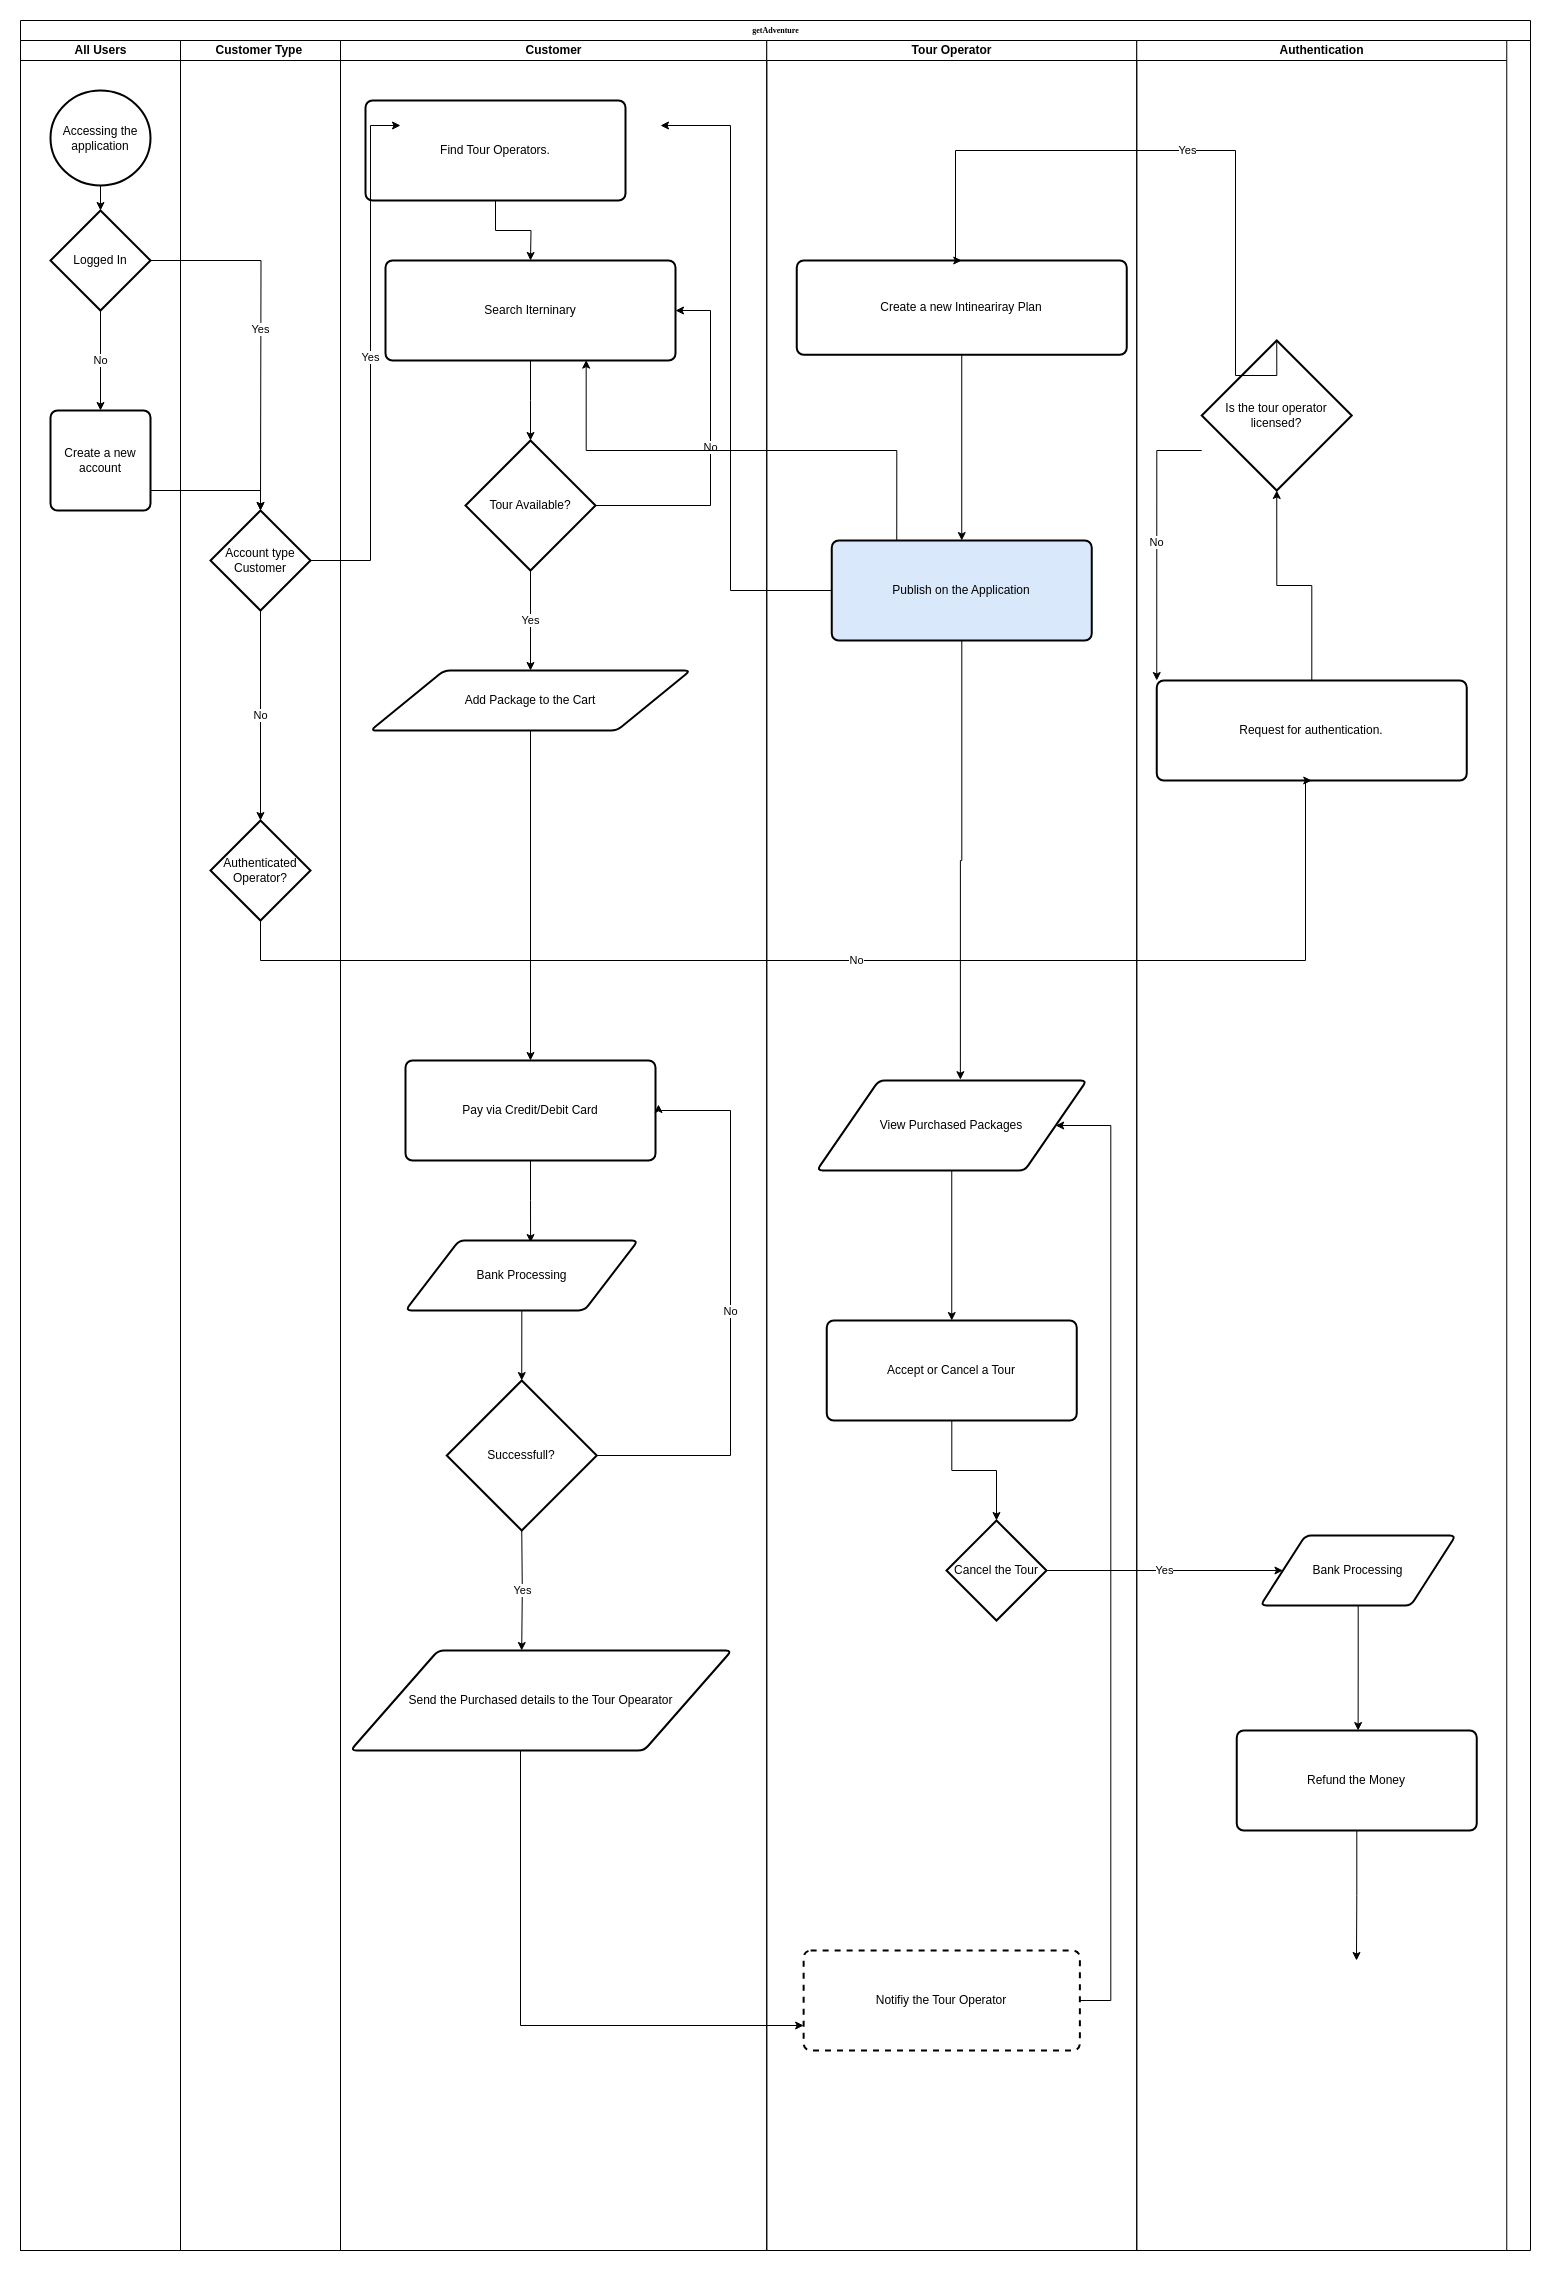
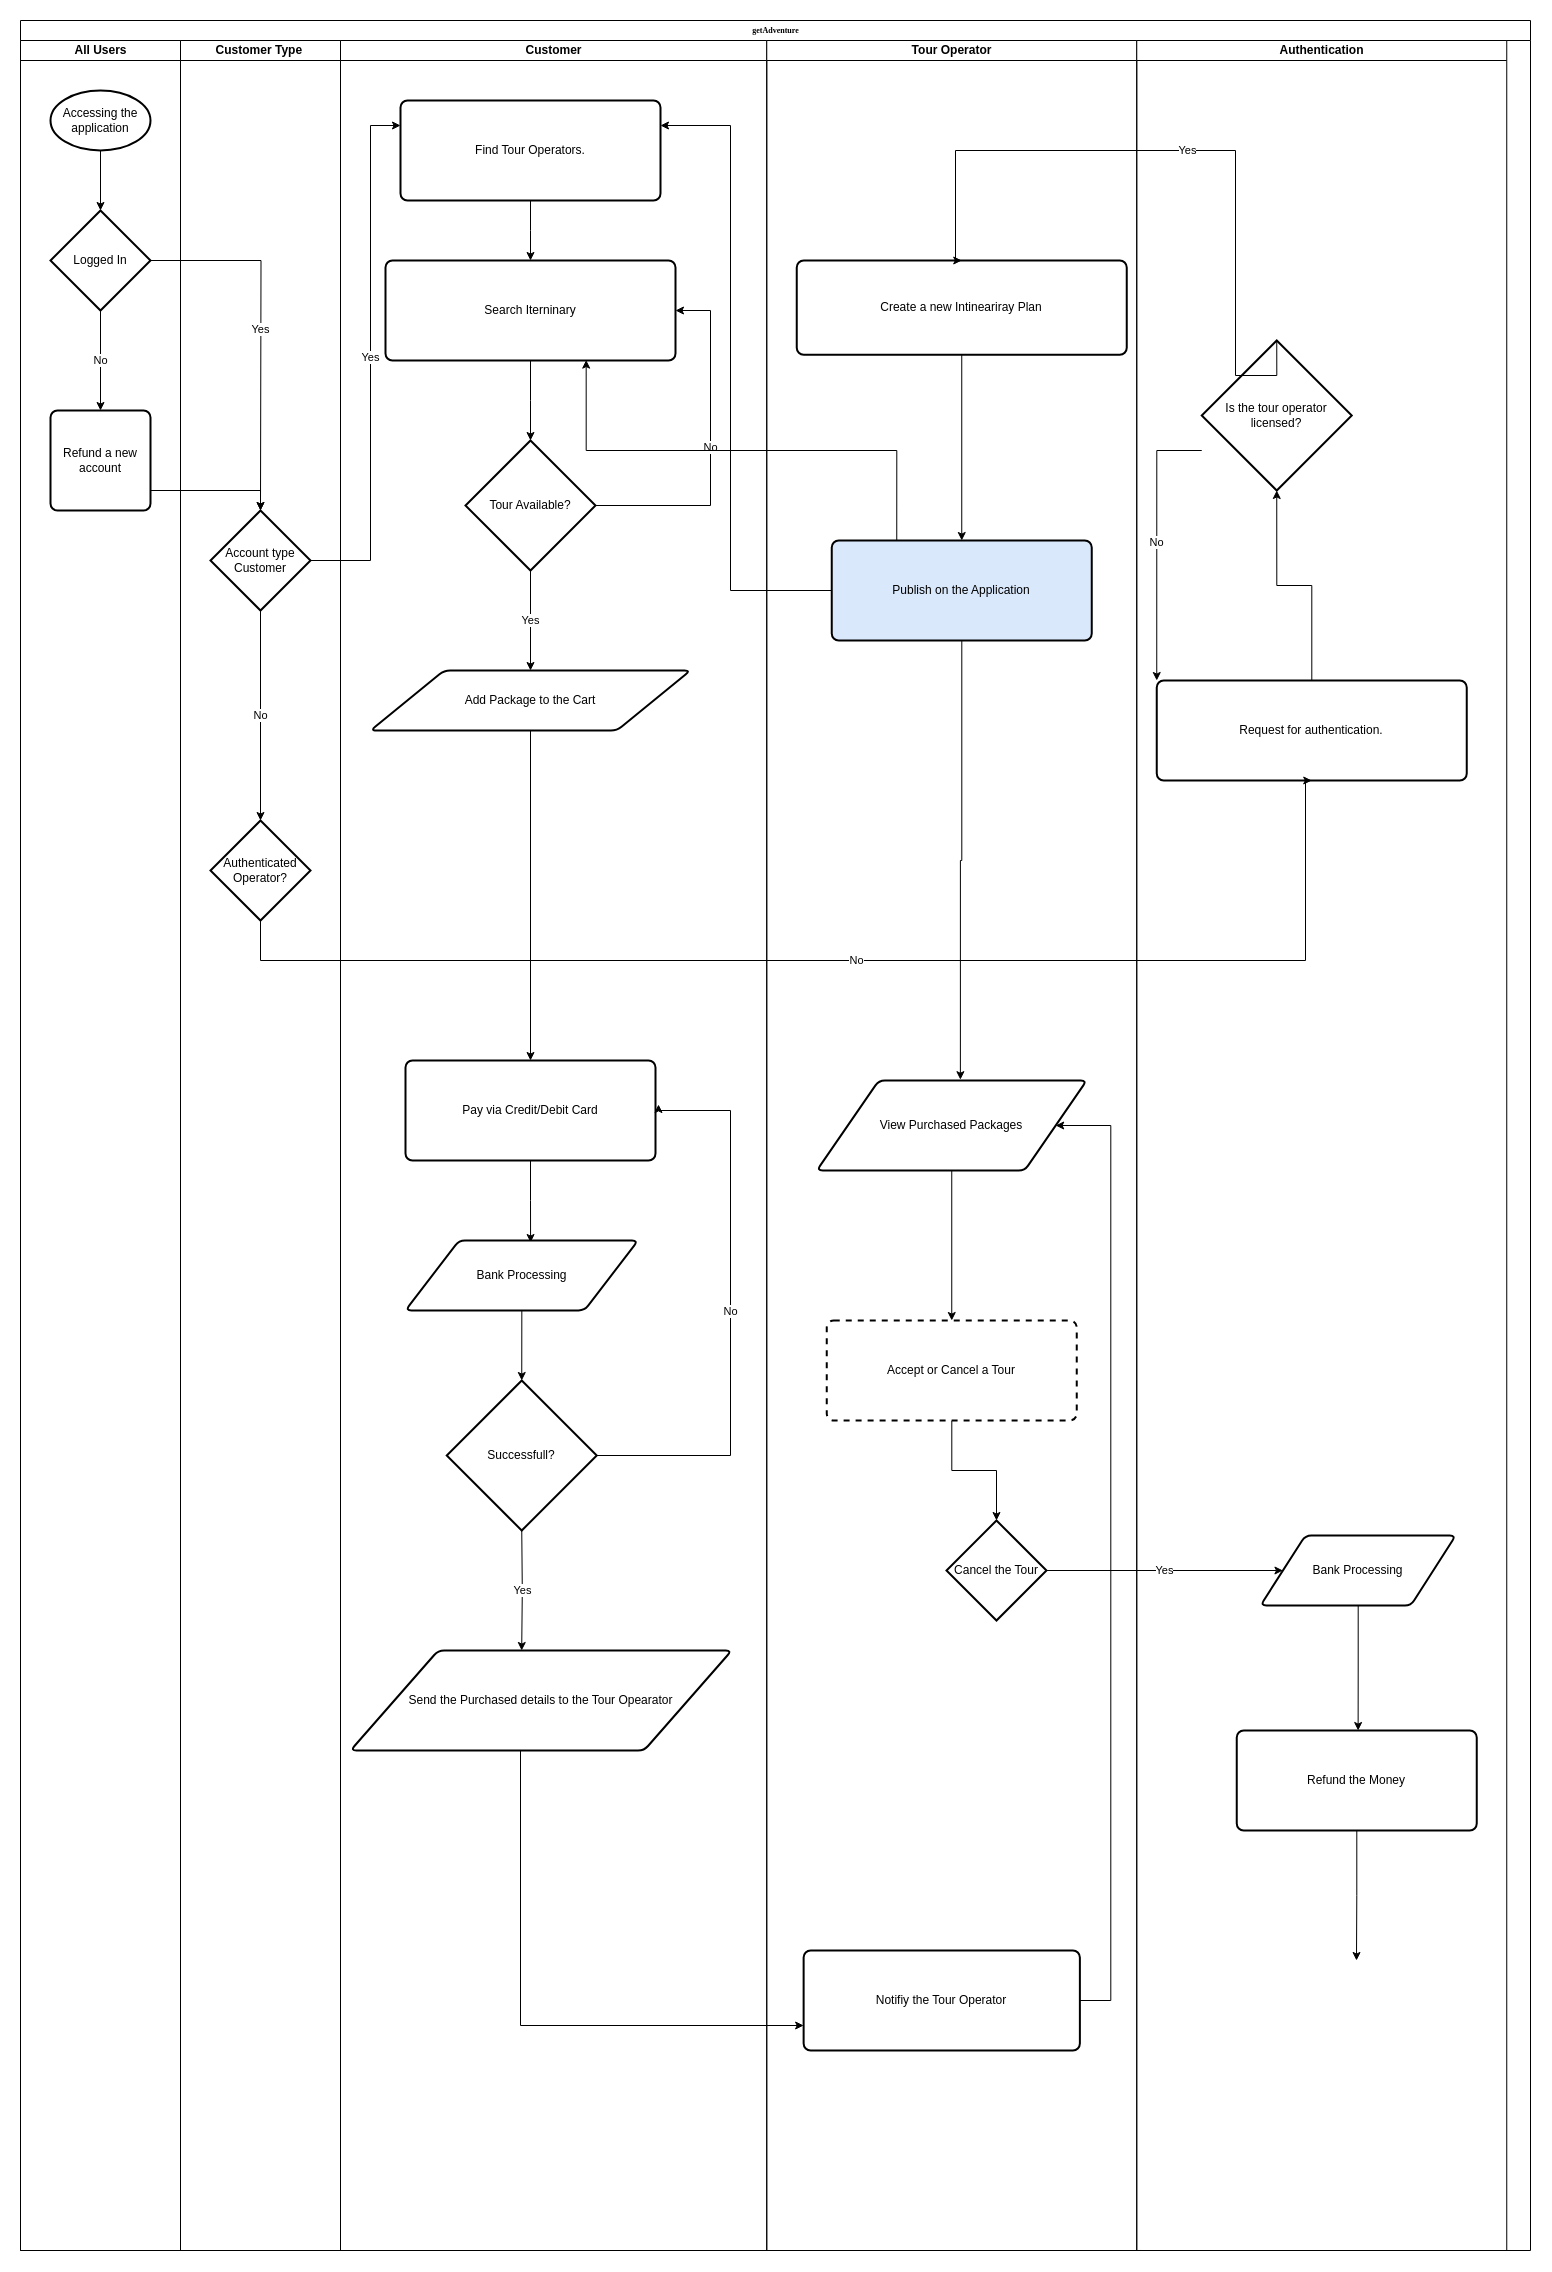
node "Accessing the application": size 100x95 -> 100x60
node "Find Tour Operators.": moved (496, 151) -> (531, 151)
node "Create a new account": label "Create a new account" -> "Refund a new account"
node "Accept or Cancel a Tour": style solid -> dashed
node "Notifiy the Tour Operator": style dashed -> solid
